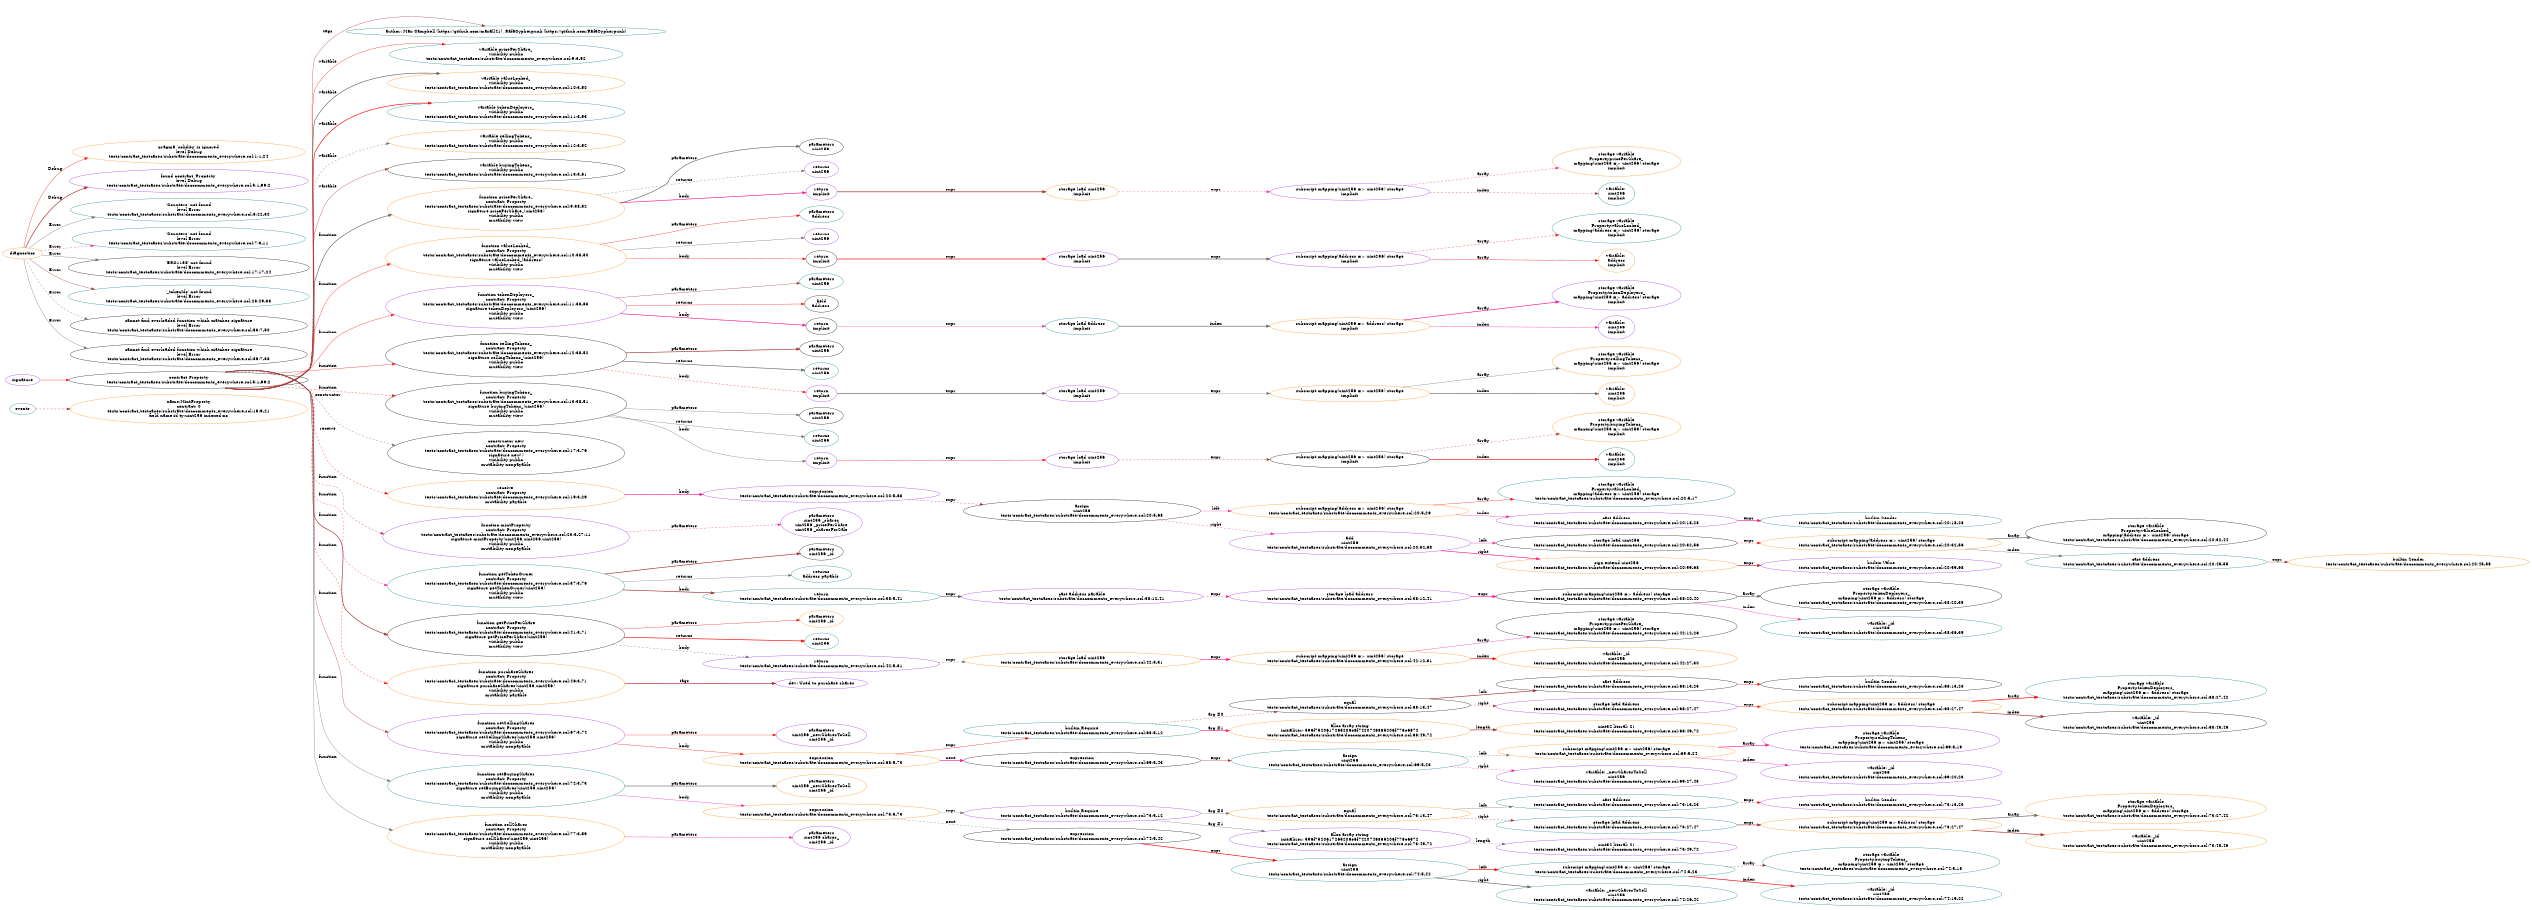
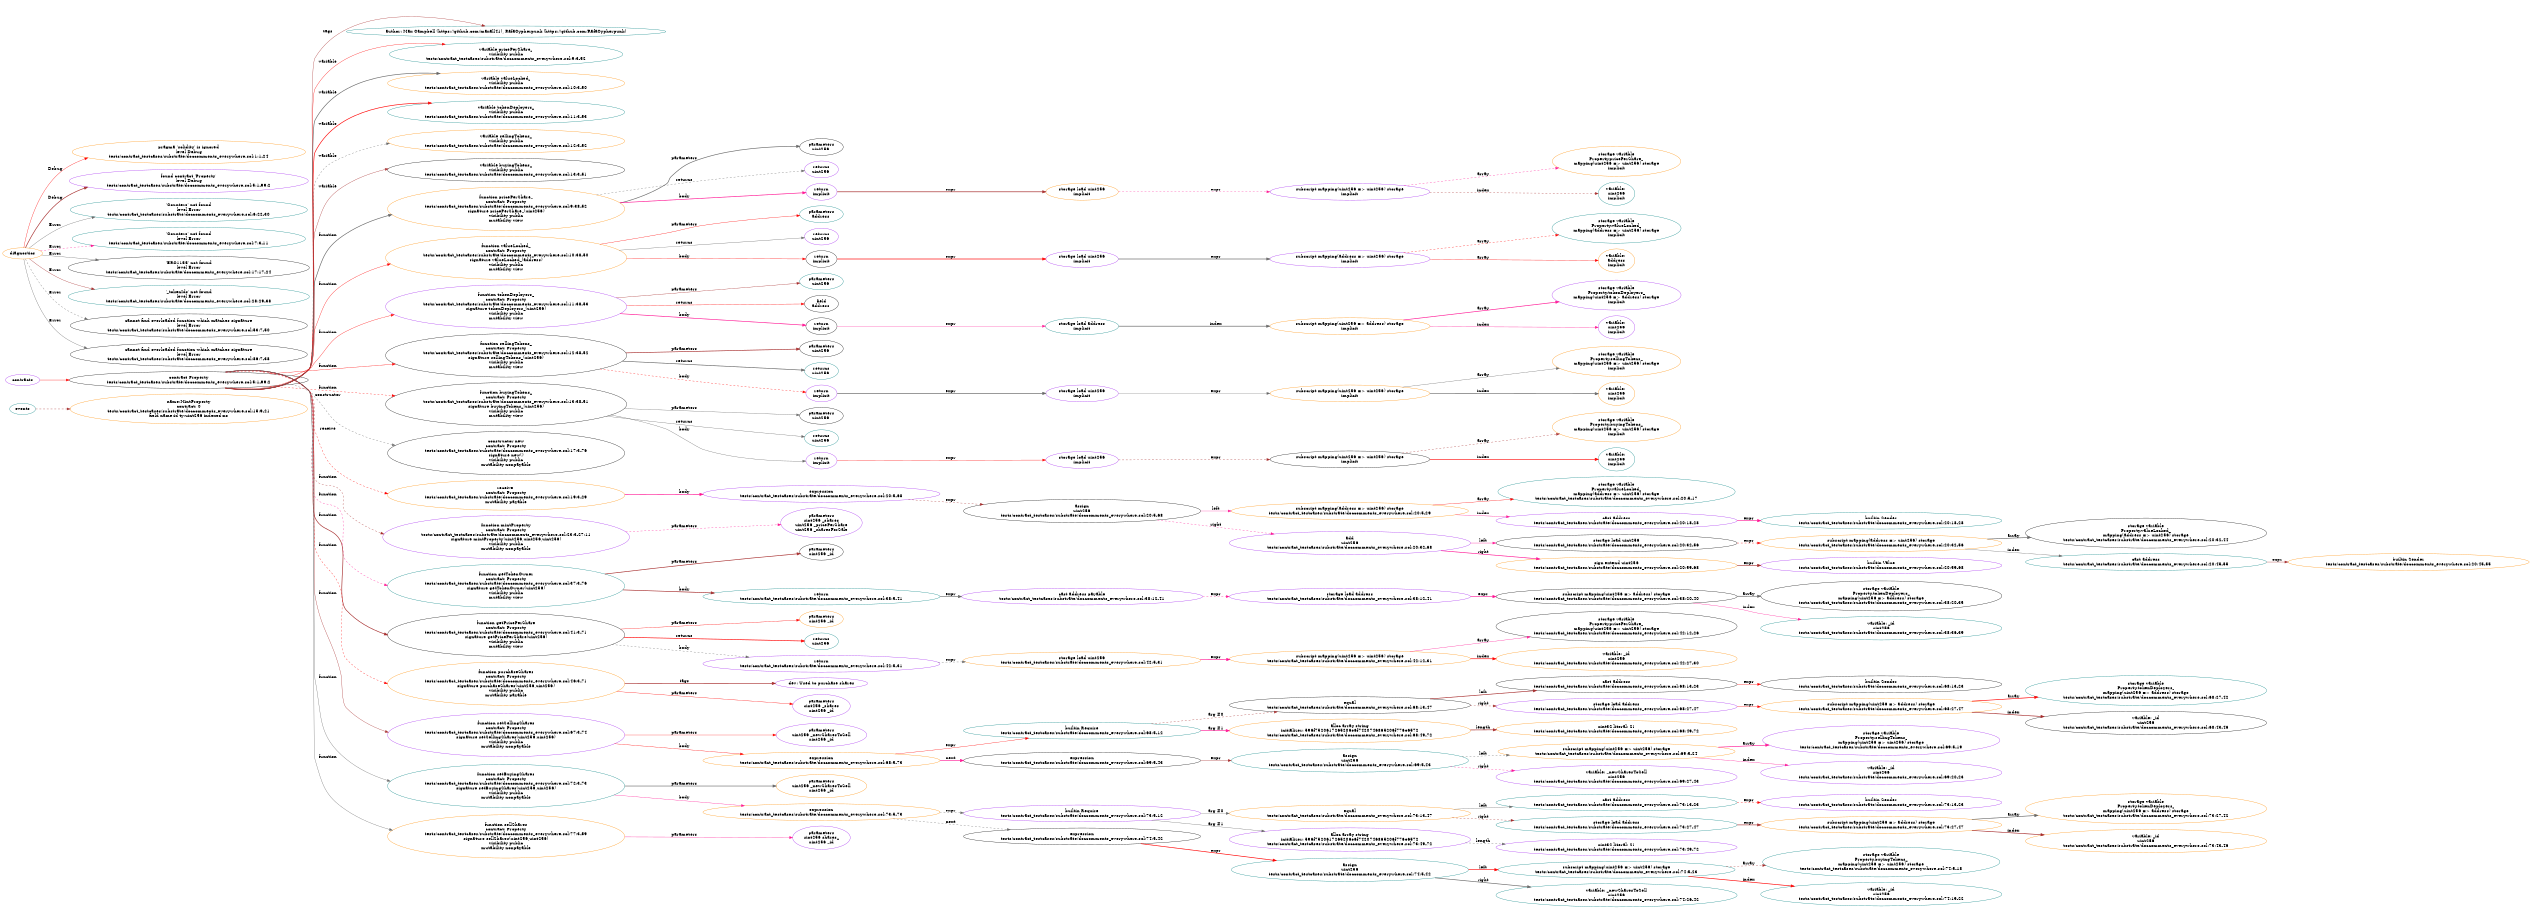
node "signature": label "signature" -> "contracts"
node "returns address payable": removed
node "parameters uint256 _shares uint256 _id": added
